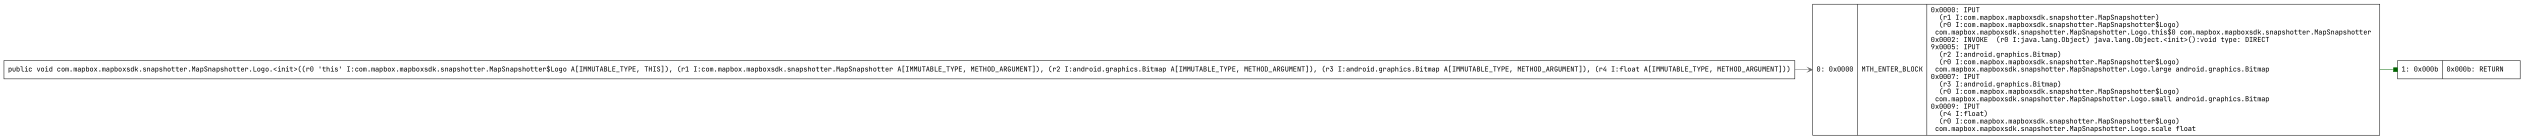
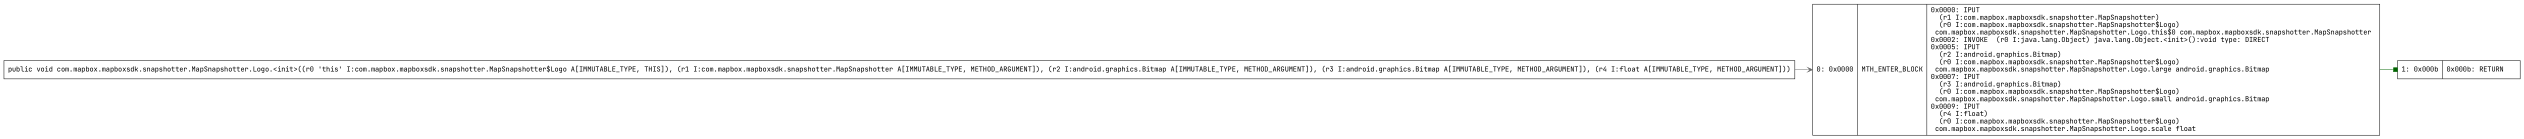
node "0: 0x0000": text "9x0005: IPUT" -> "0x0005: IPUT"
